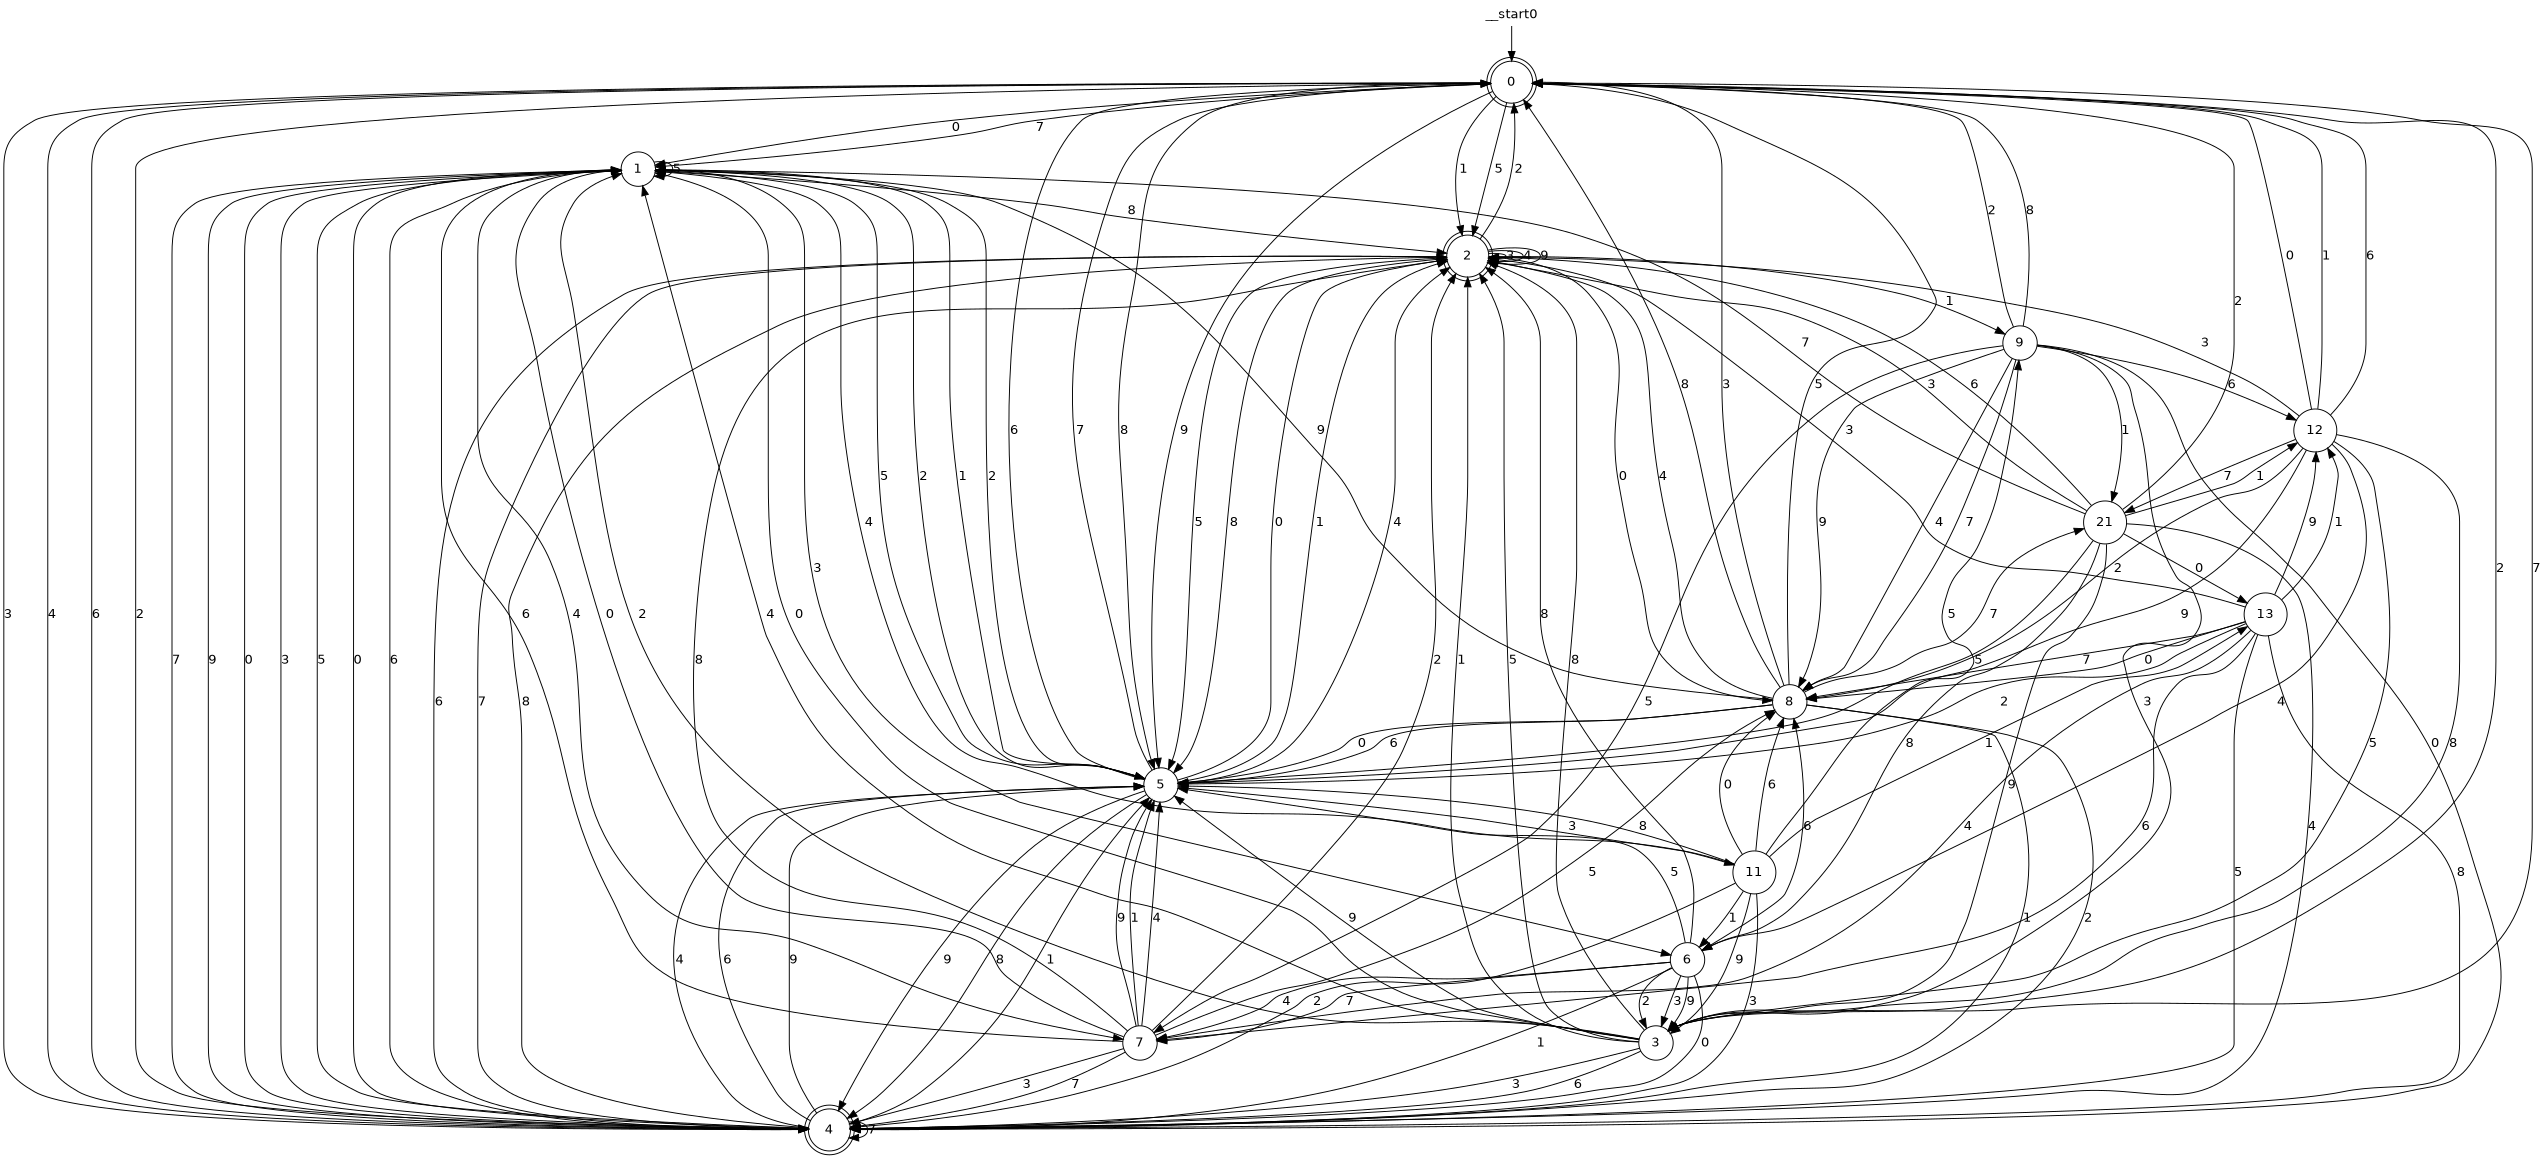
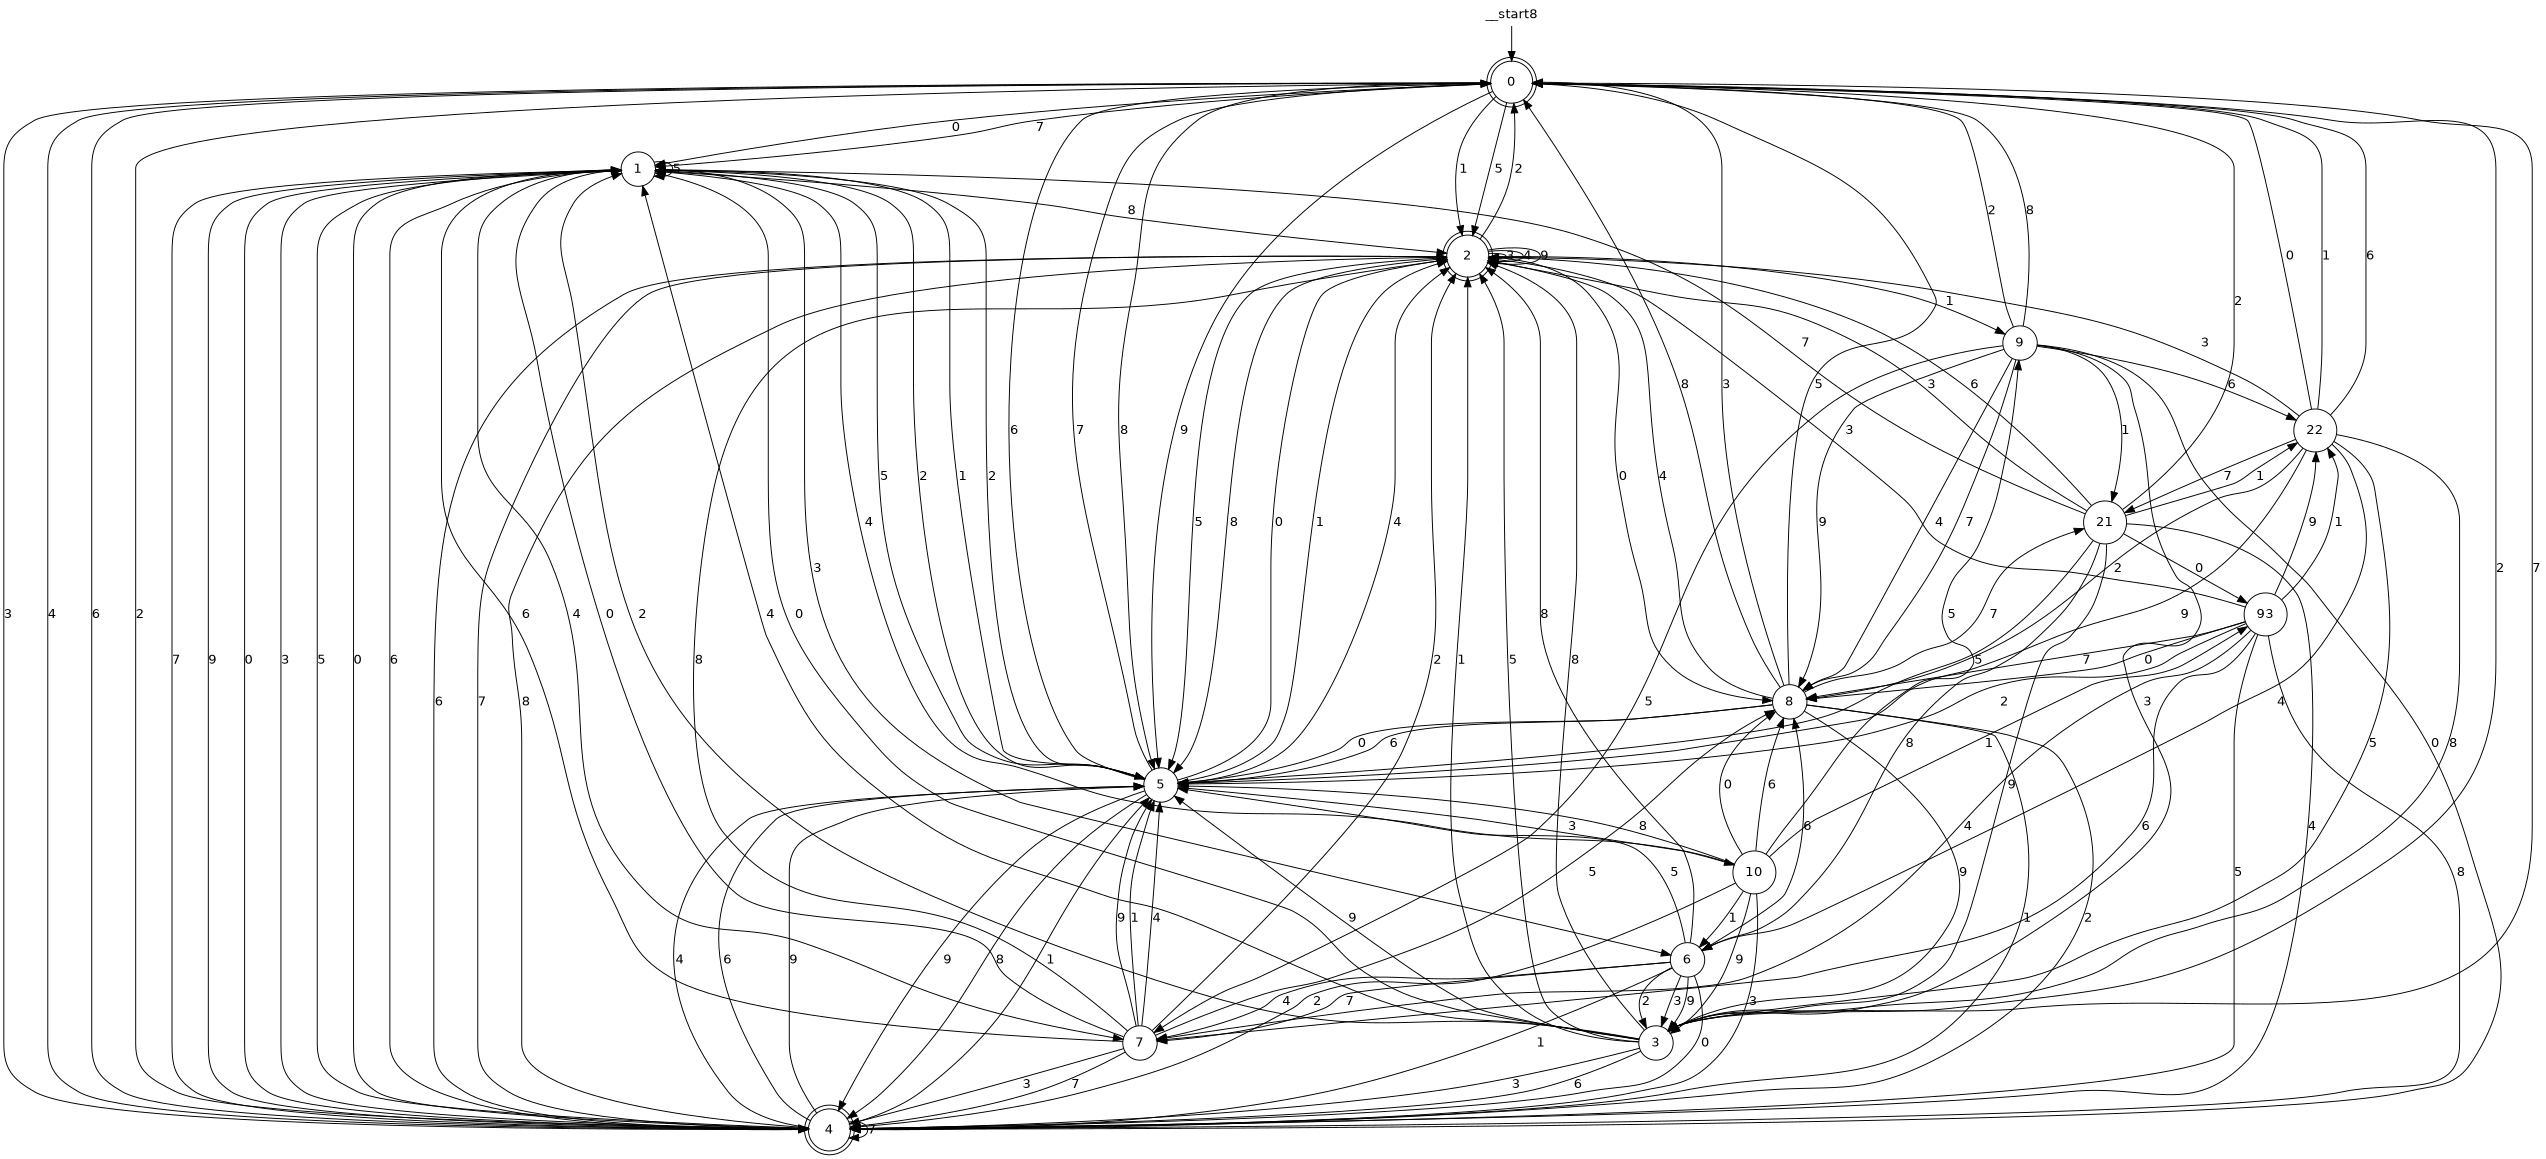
node "__start0": label "__start0" -> "__start8"
edge "8" -> "1": now "8" -> "3"
node "12": label "12" -> "22"
node "13": label "13" -> "93"
node "11": label "11" -> "10"
